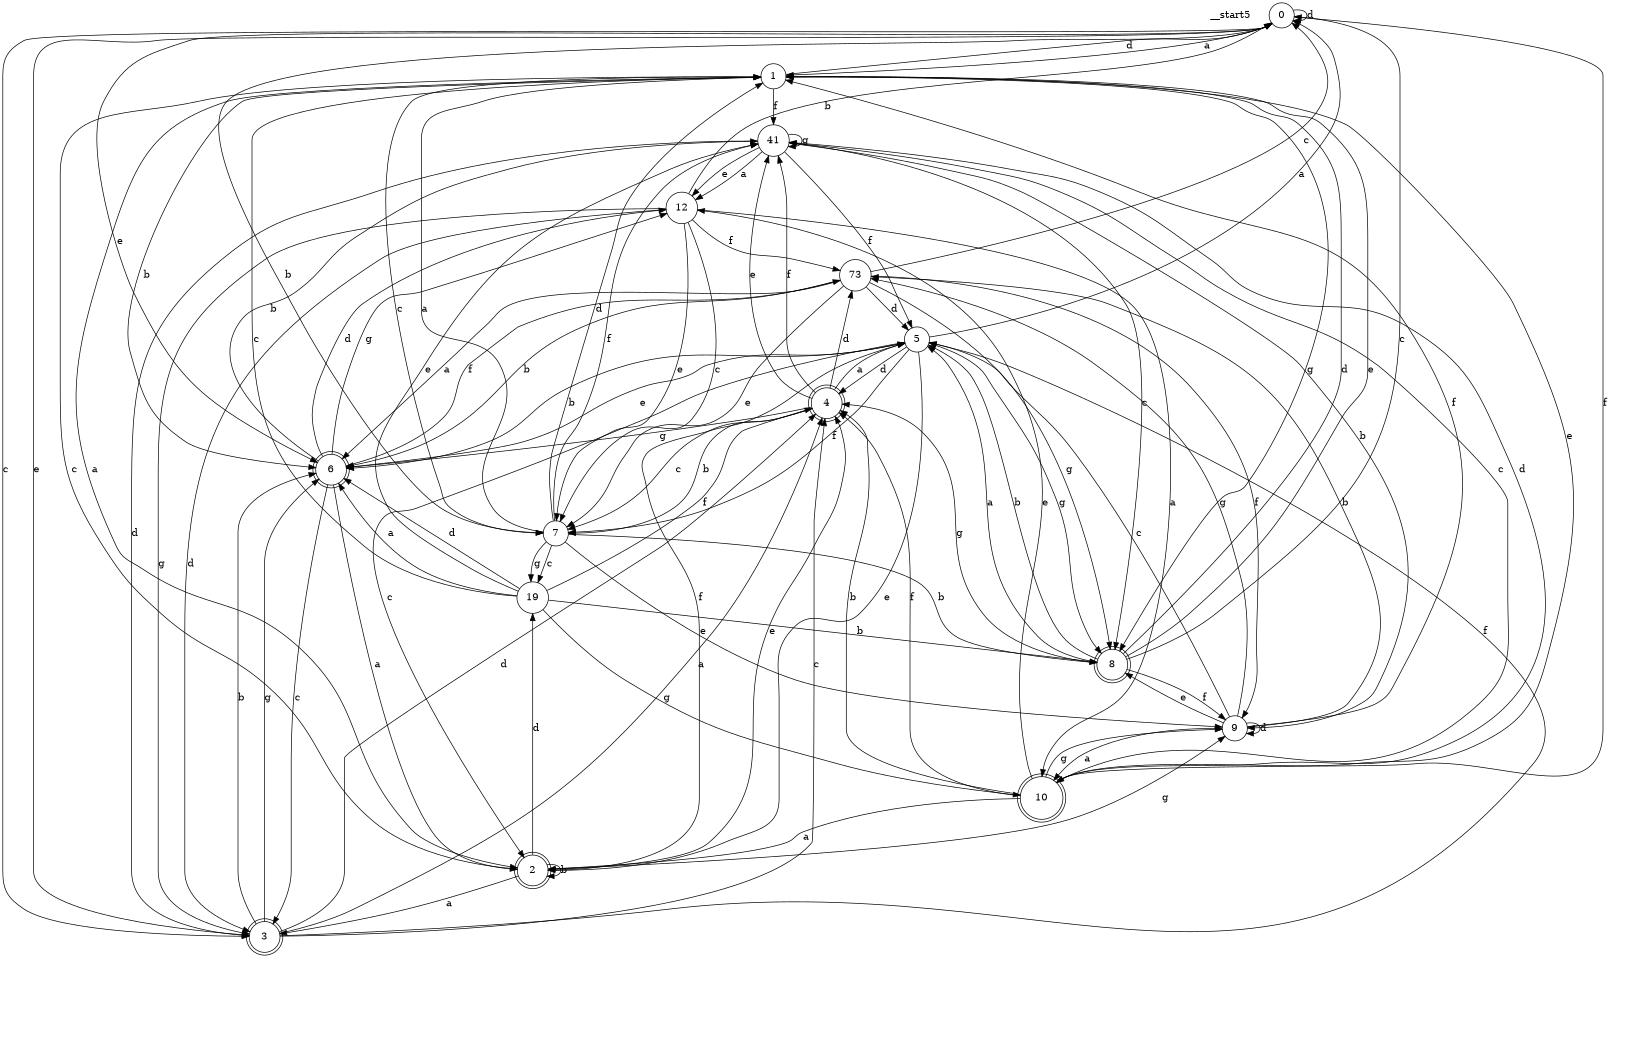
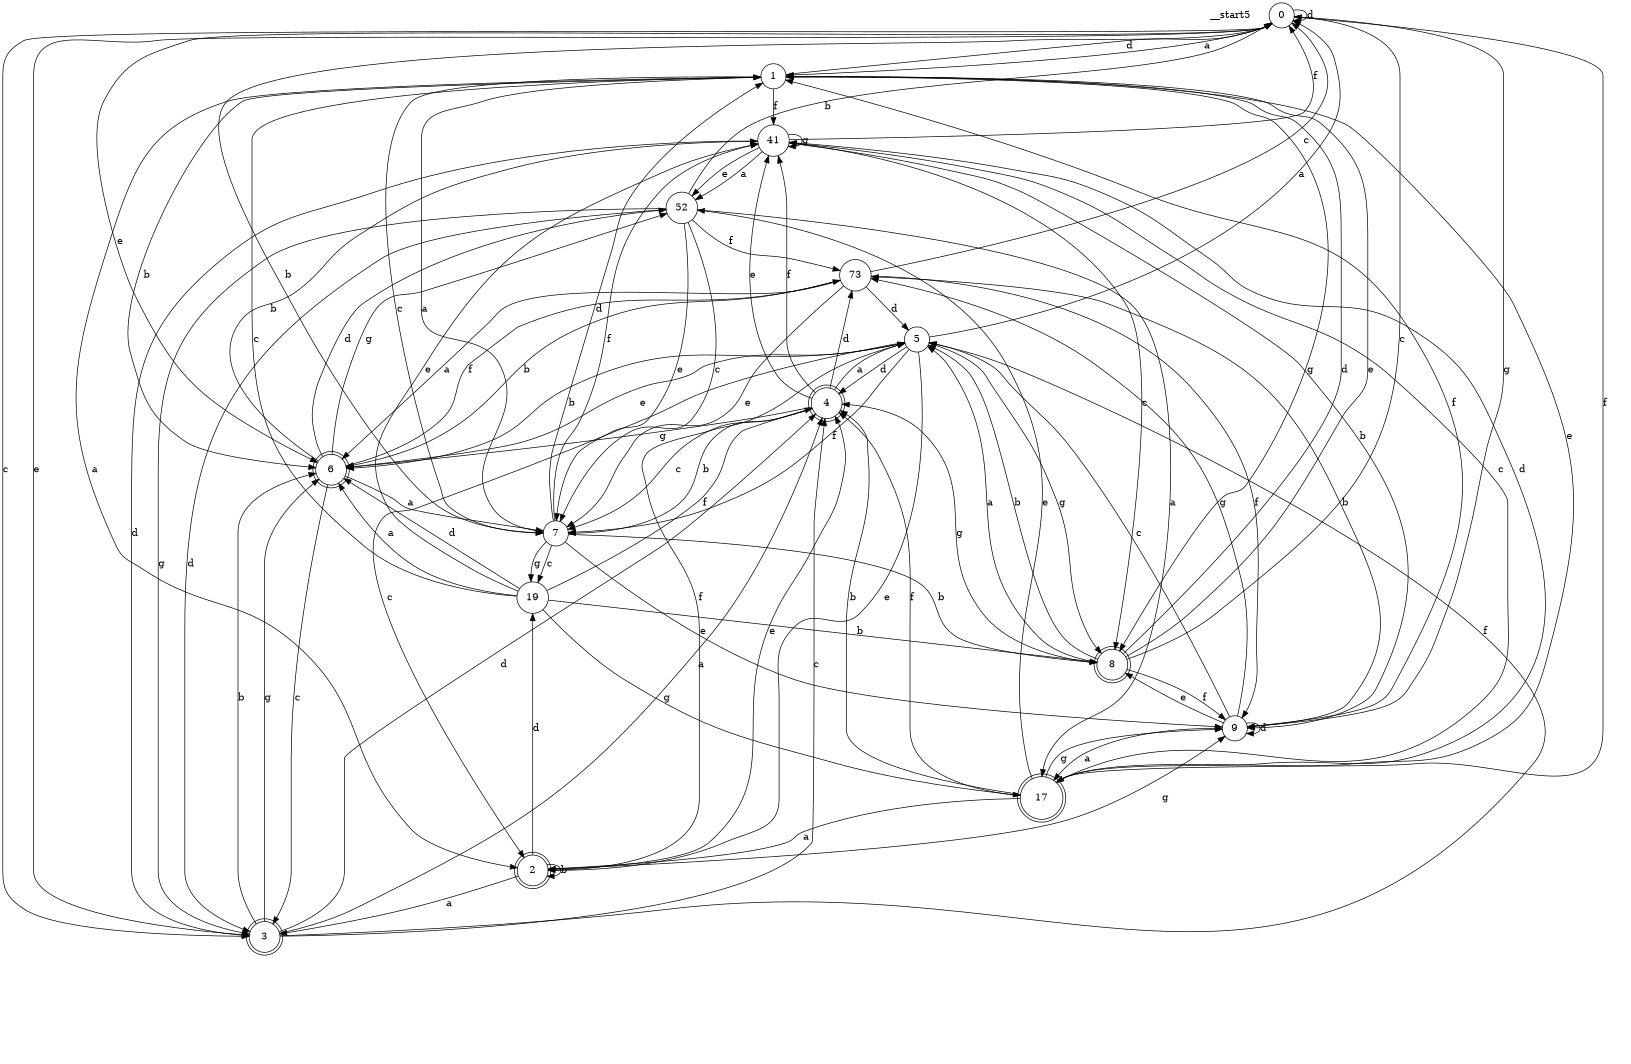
node "12": label "12" -> "52"
edge "41" -> "5": now "41" -> "0"
edge "2" -> "1": removed, label "c"
edge "0" -> "9": added, label "g"
edge "73" -> "8": removed, label "g"
edge "6" -> "2": now "6" -> "7"
node "10": label "10" -> "17"
